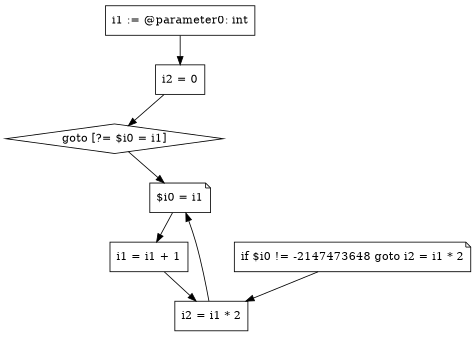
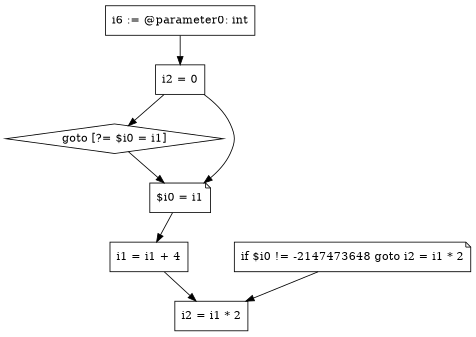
node "i1 := @parameter0: int": label "i1 := @parameter0: int" -> "i6 := @parameter0: int"
node "i1 = i1 + 1": label "i1 = i1 + 1" -> "i1 = i1 + 4"
edge "i2 = i1 * 2" -> "$i0 = i1": now "i2 = 0" -> "$i0 = i1"
